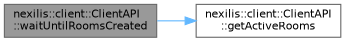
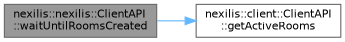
node "nexilis::client::ClientAPI ::waitUntilRoomsCreated": label "nexilis::client::ClientAPI ::waitUntilRoomsCreated" -> "nexilis::nexilis::ClientAPI ::waitUntilRoomsCreated"
